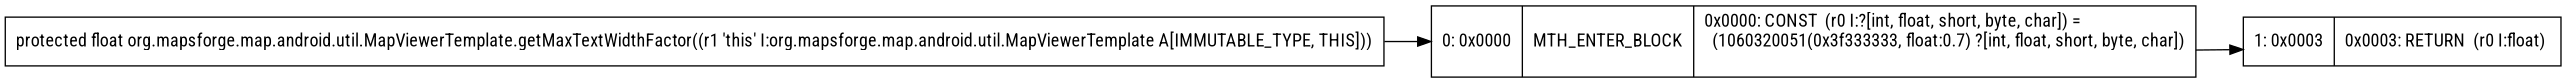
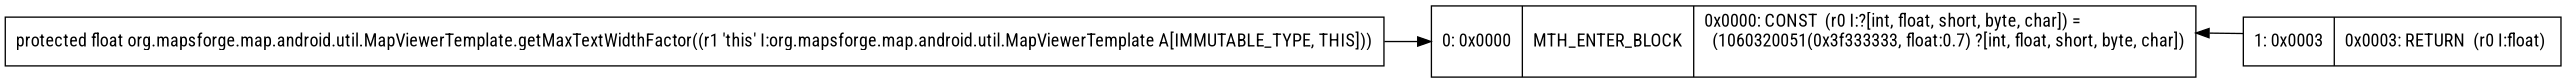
edge "0: 0x0000" -> "1: 0x0003": reversed
